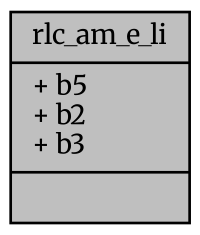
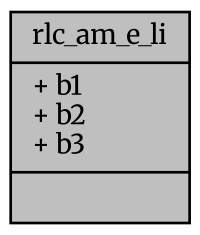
node "rlc_am_e_li": text "+ b5" -> "+ b1"
